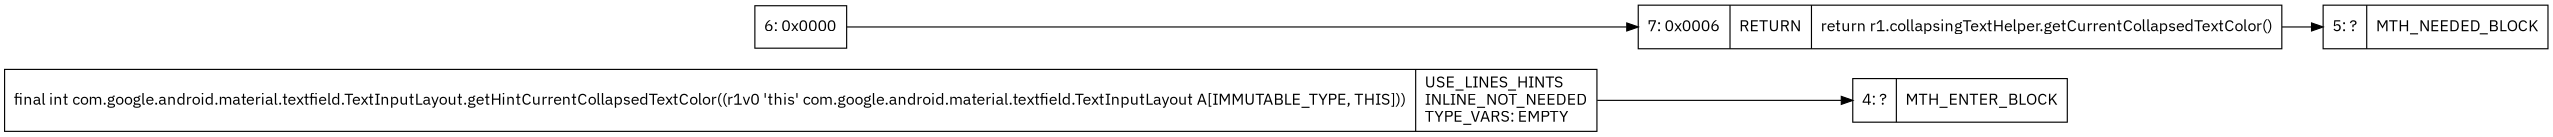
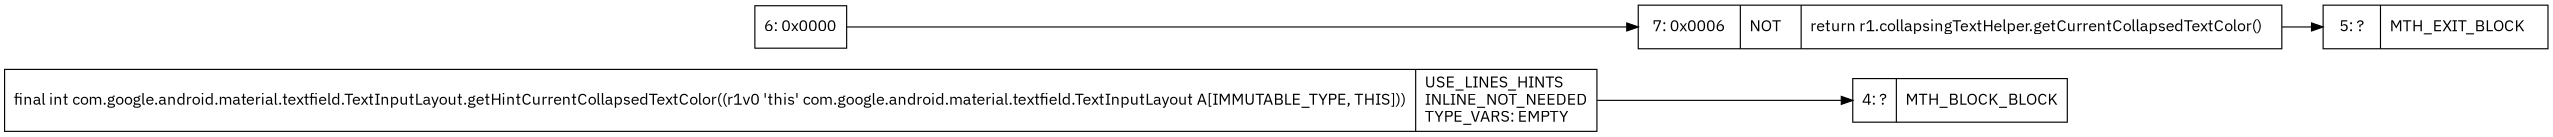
node "7: 0x0006": text "RETURN" -> "NOT"
node "5: ?": text "MTH_NEEDED_BLOCK" -> "MTH_EXIT_BLOCK"
node "4: ?": text "MTH_ENTER_BLOCK" -> "MTH_BLOCK_BLOCK"
